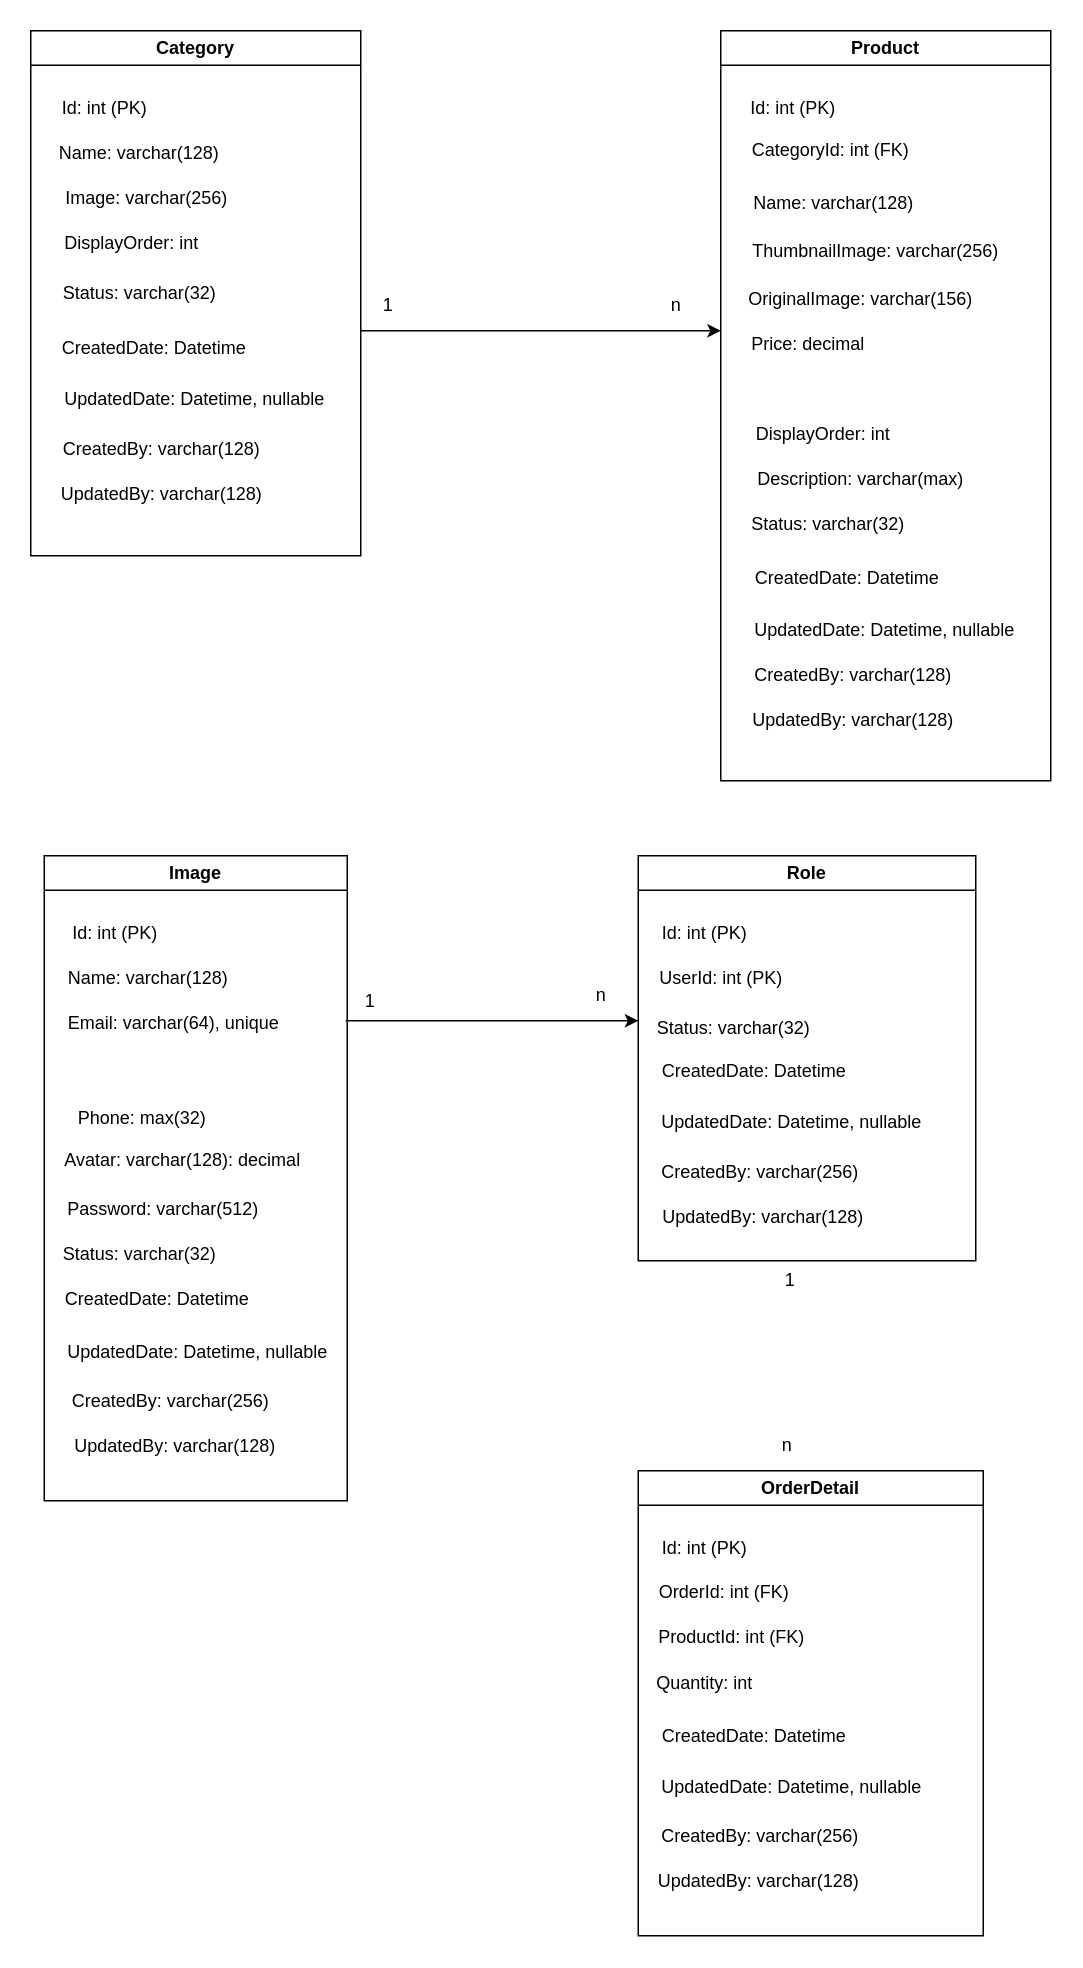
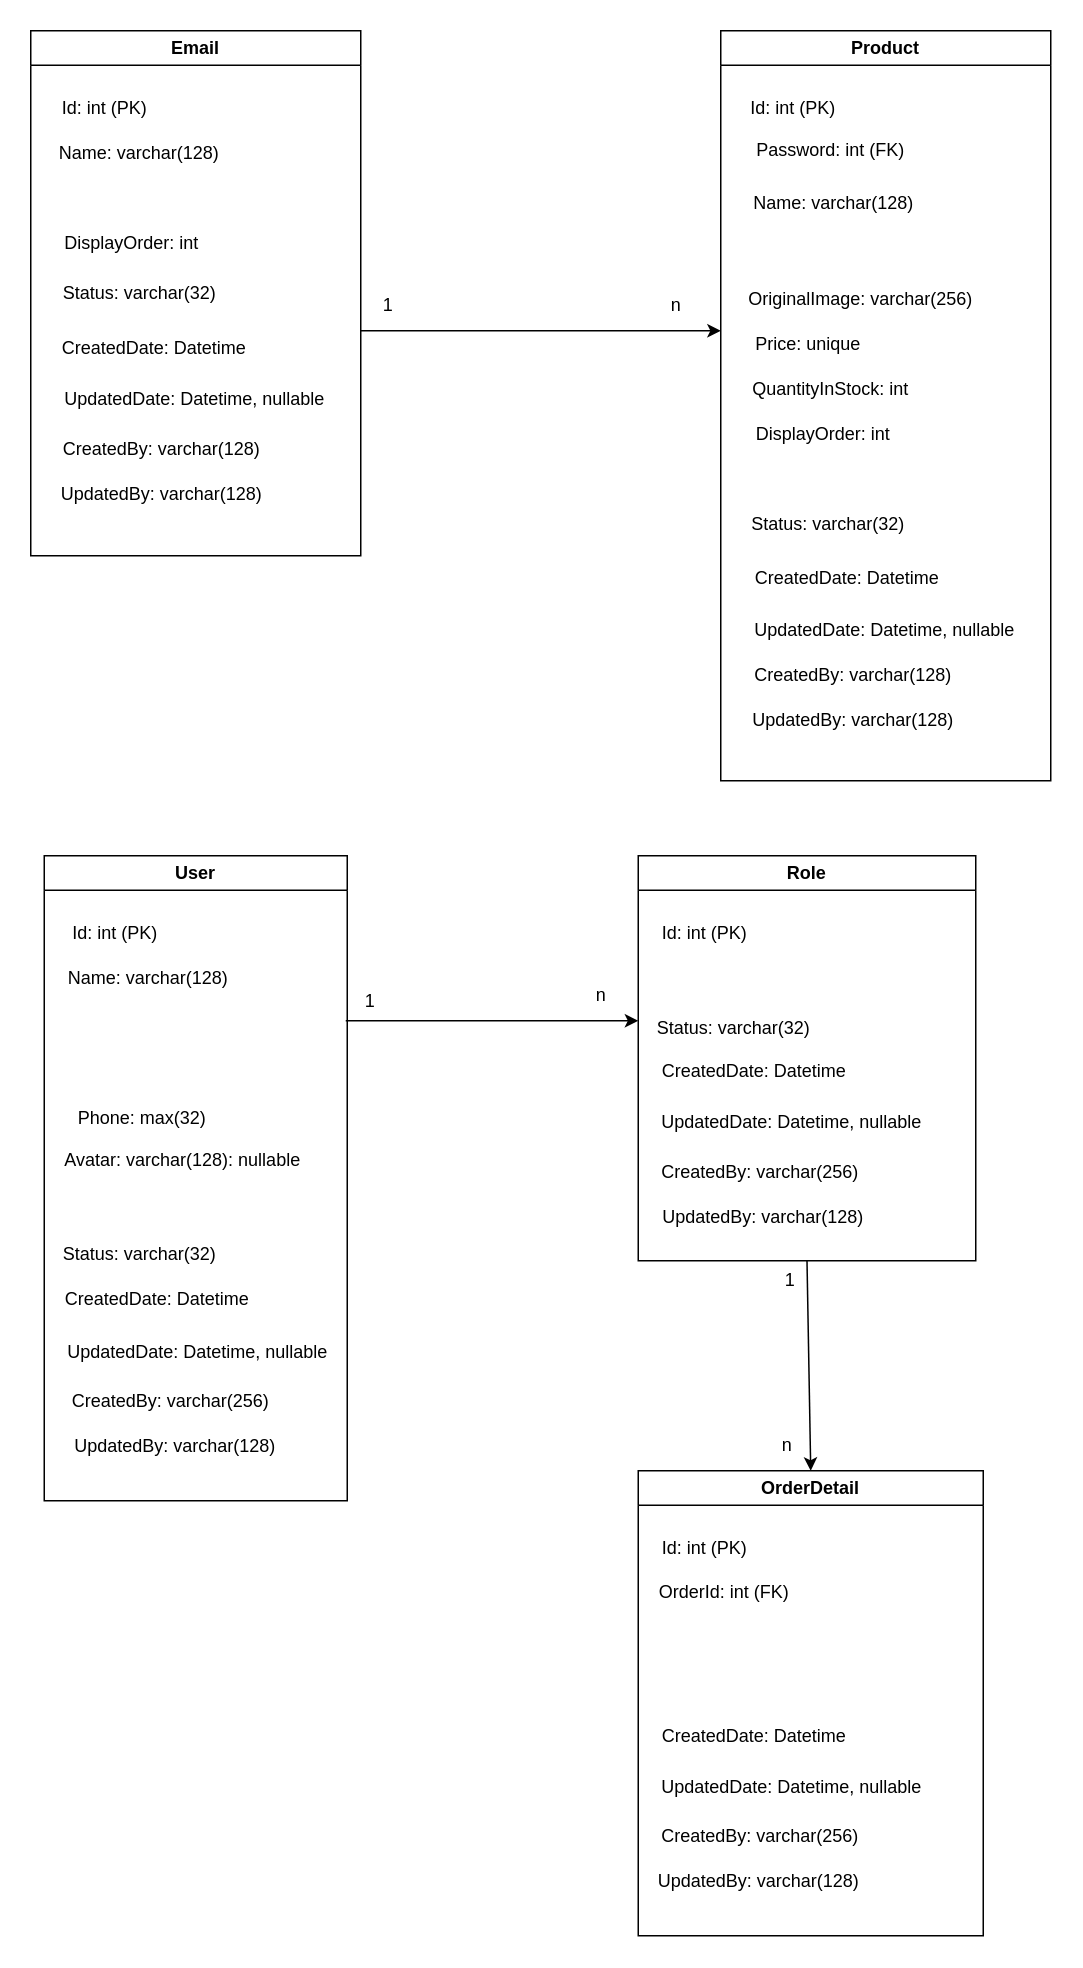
node "Category": label "Category" -> "Email"
node "CategoryId: int (FK)": label "CategoryId: int (FK)" -> "Password: int (FK)"
node "Image: varchar(256)": removed
node "ThumbnailImage: varchar(256)": removed
node "OriginalImage: varchar(156)": label "OriginalImage: varchar(156)" -> "OriginalImage: varchar(256)"
node "Price: decimal": label "Price: decimal" -> "Price: unique"
node "QuantityInStock: int": added
node "Description: varchar(max)": removed
node "Image": label "Image" -> "User"
node "UserId: int (PK)": removed
node "Email: varchar(64), unique": removed
node "Avatar: varchar(128): decimal": label "Avatar: varchar(128): decimal" -> "Avatar: varchar(128): nullable"
node "Password: varchar(512)": removed
edge "Role" -> "OrderDetail": added
node "ProductId: int (FK)": removed
node "Quantity: int": removed
